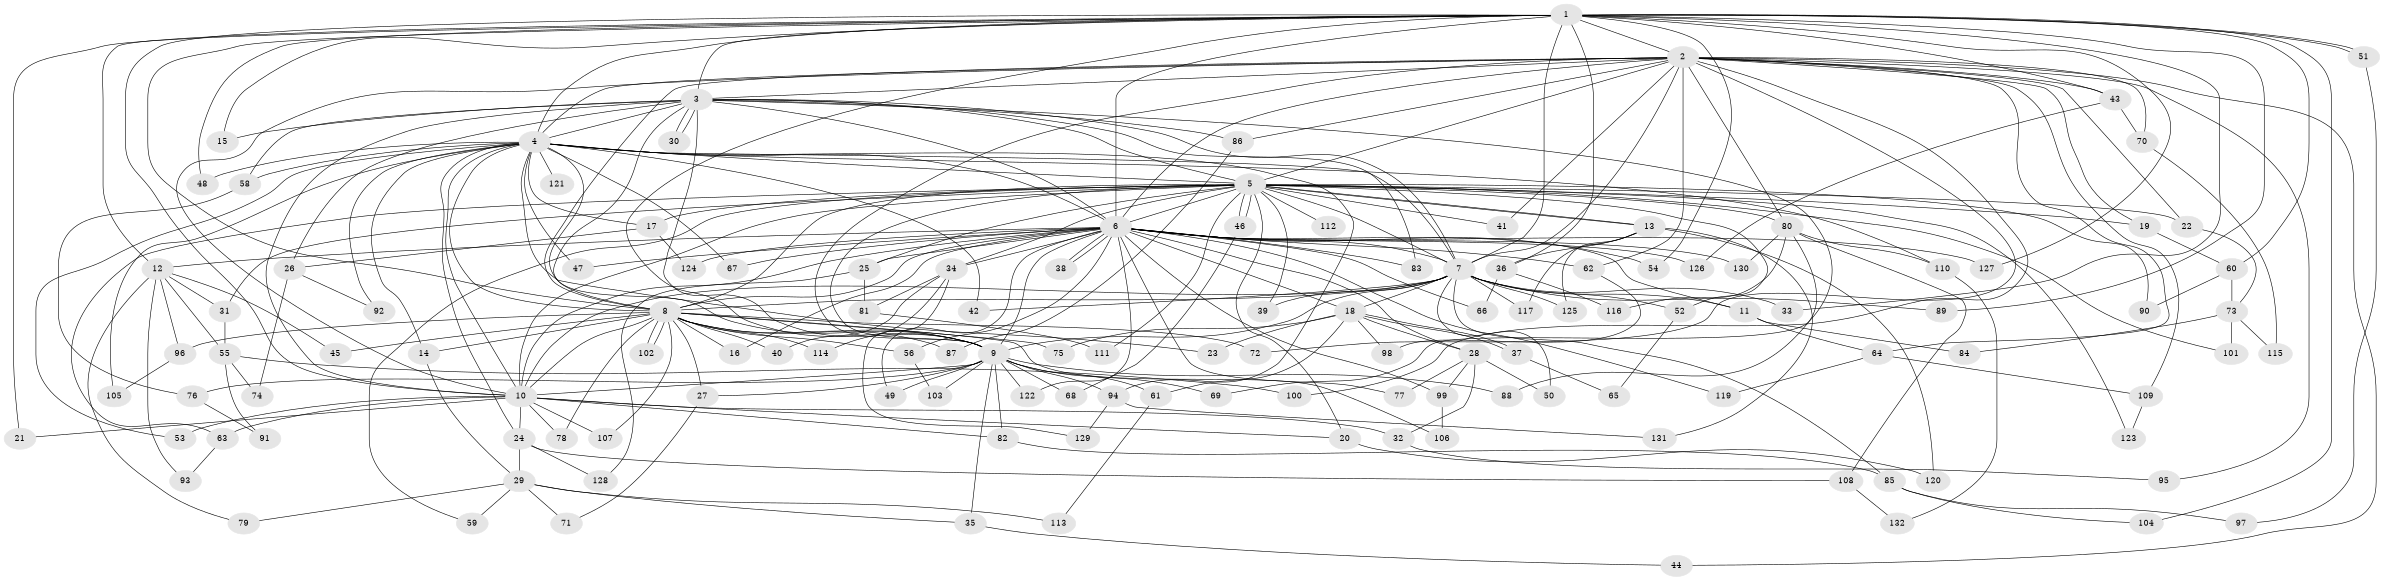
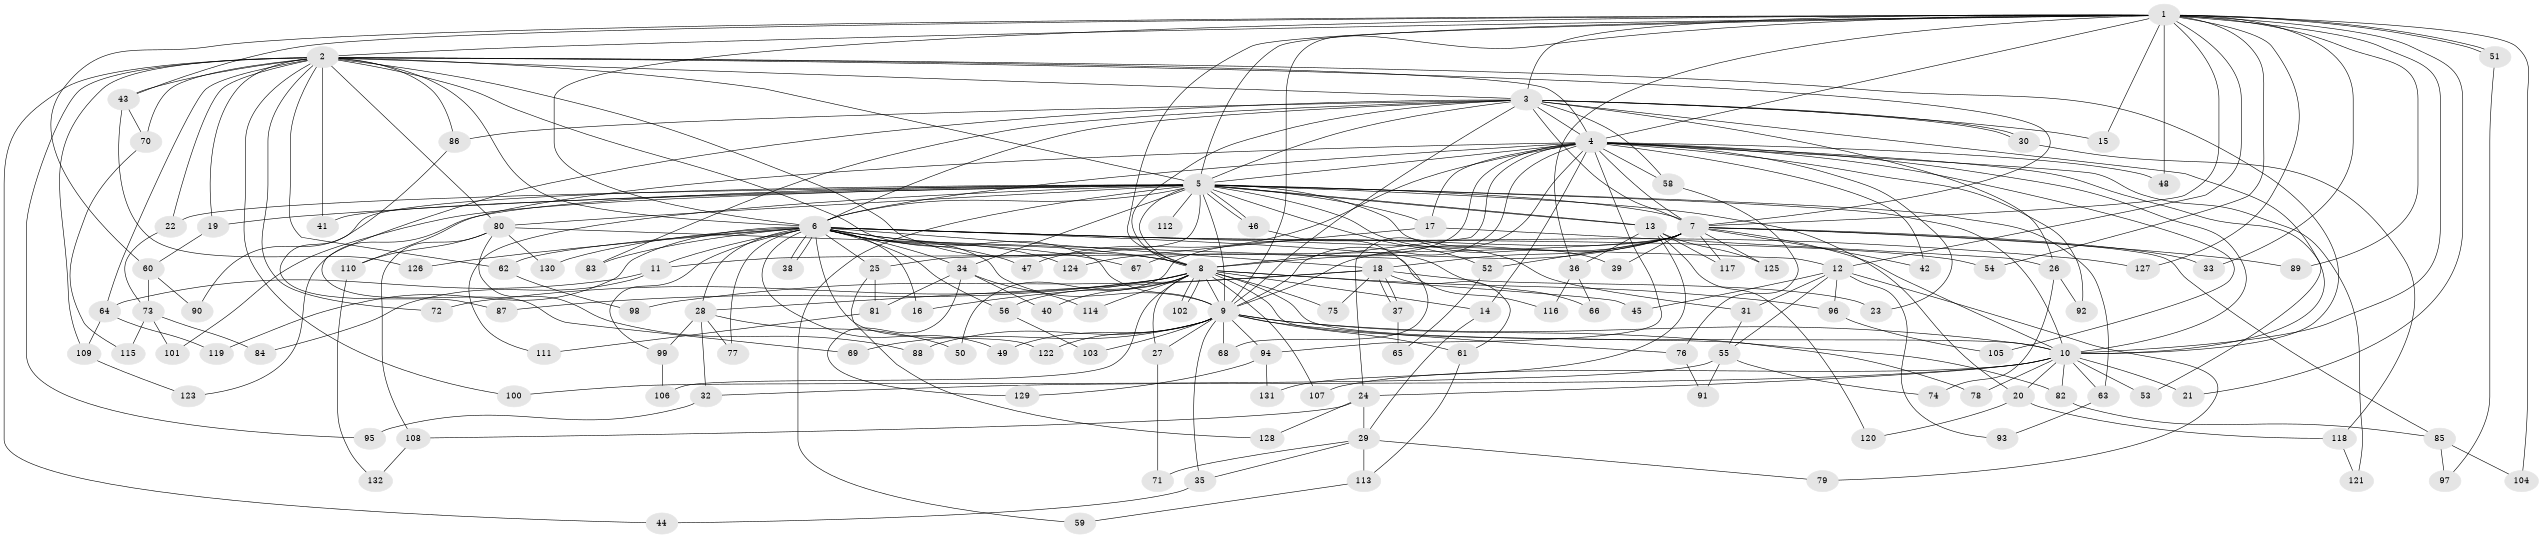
edge "1" -- "5": added
edge "6" -- "7": removed
edge "6" -- "10": removed
node "118": added
edge "29" -- "59": now "113" -- "59"
